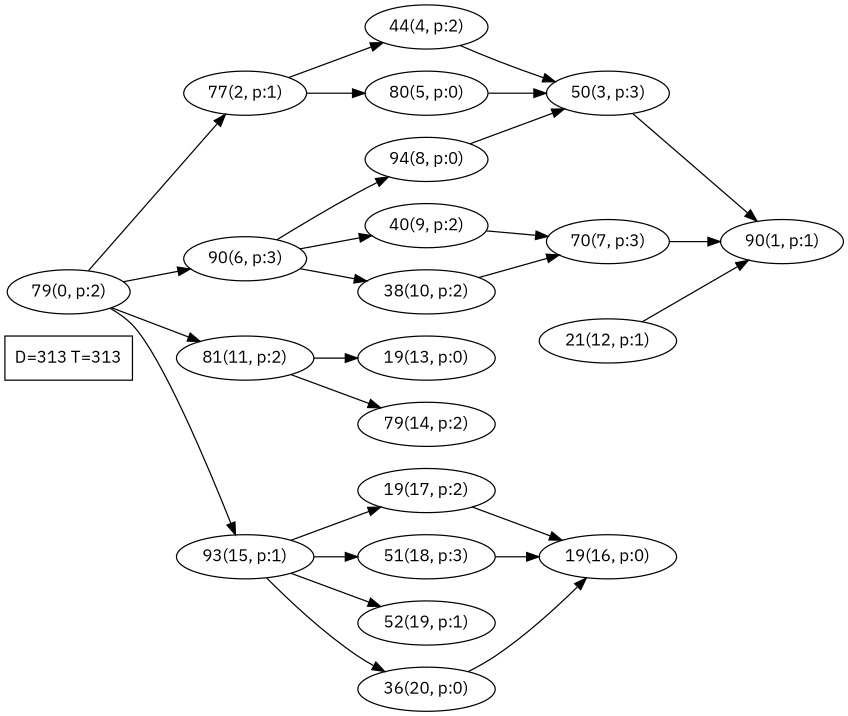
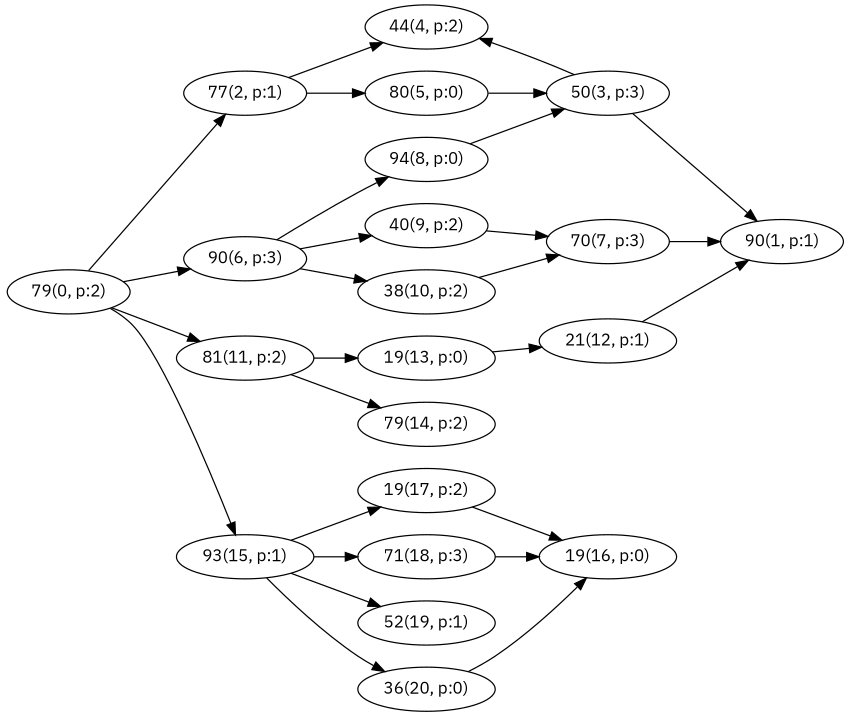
edge "44(4, p:2)" -> "50(3, p:3)": reversed
edge "19(13, p:0)" -> "21(12, p:1)": added
node "D=313 T=313": removed
node "51(18, p:3)": label "51(18, p:3)" -> "71(18, p:3)"
